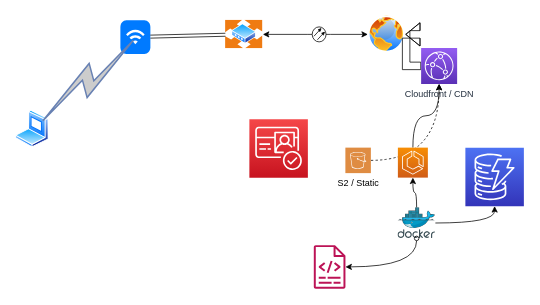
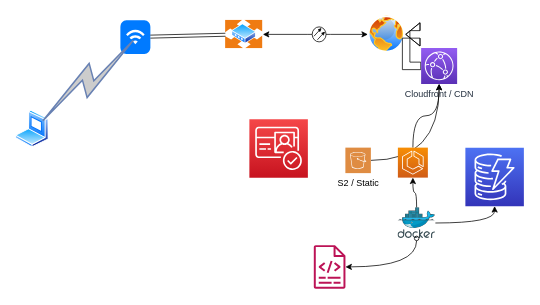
edge "S2 / Static" -> "Cloudfront / CDN": style dashed -> solid
